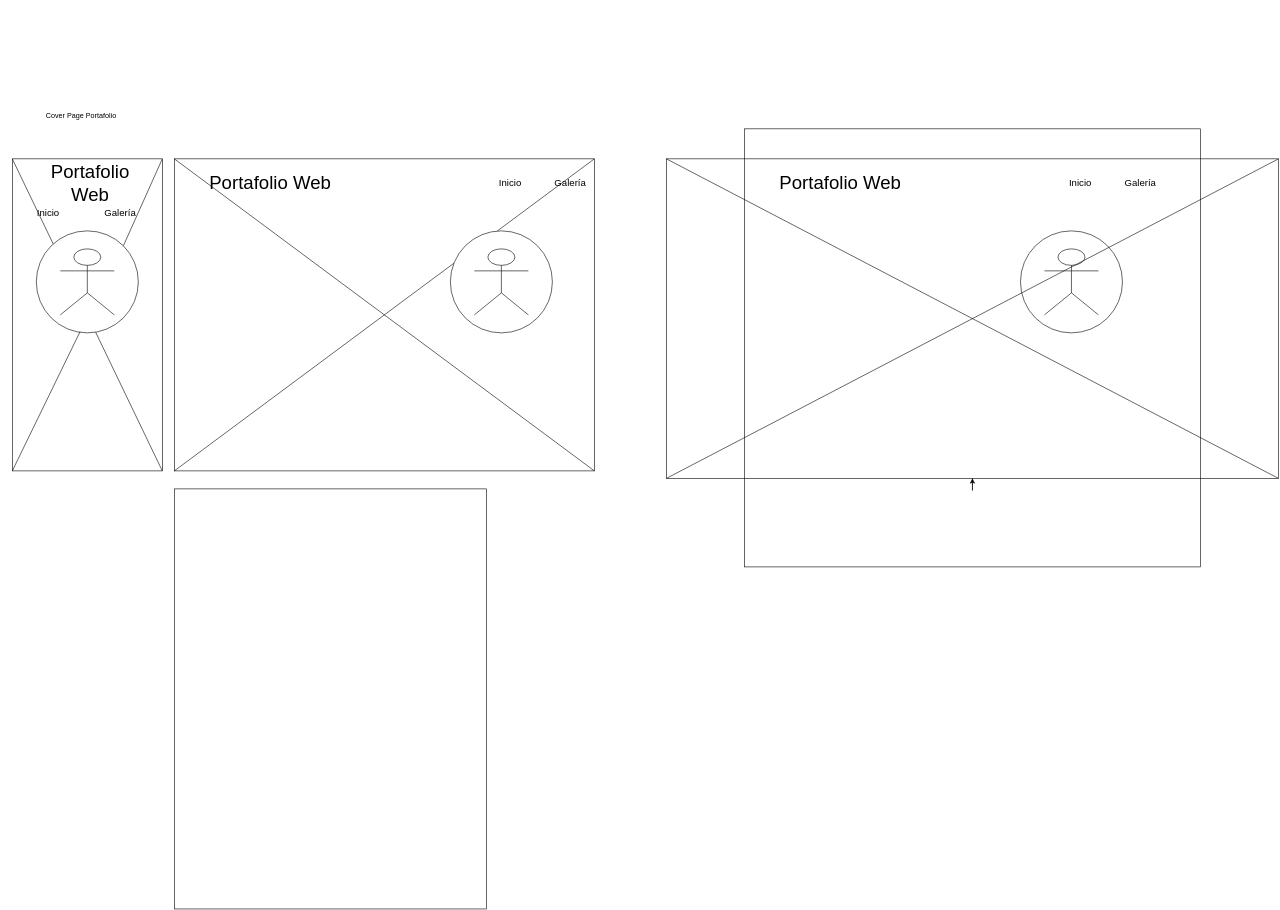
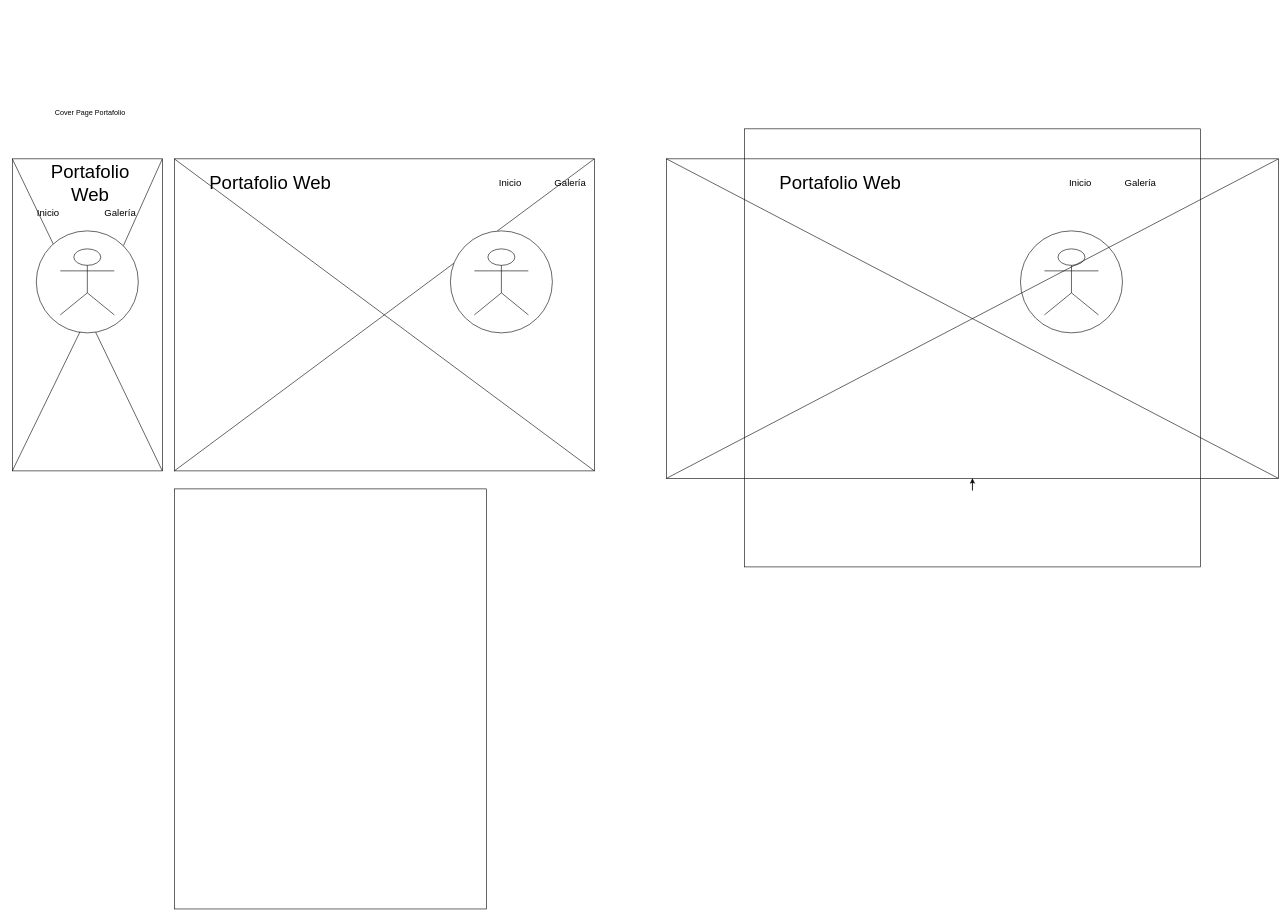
node "Cover Page Portafolio": moved (81, 115) -> (90, 112)
